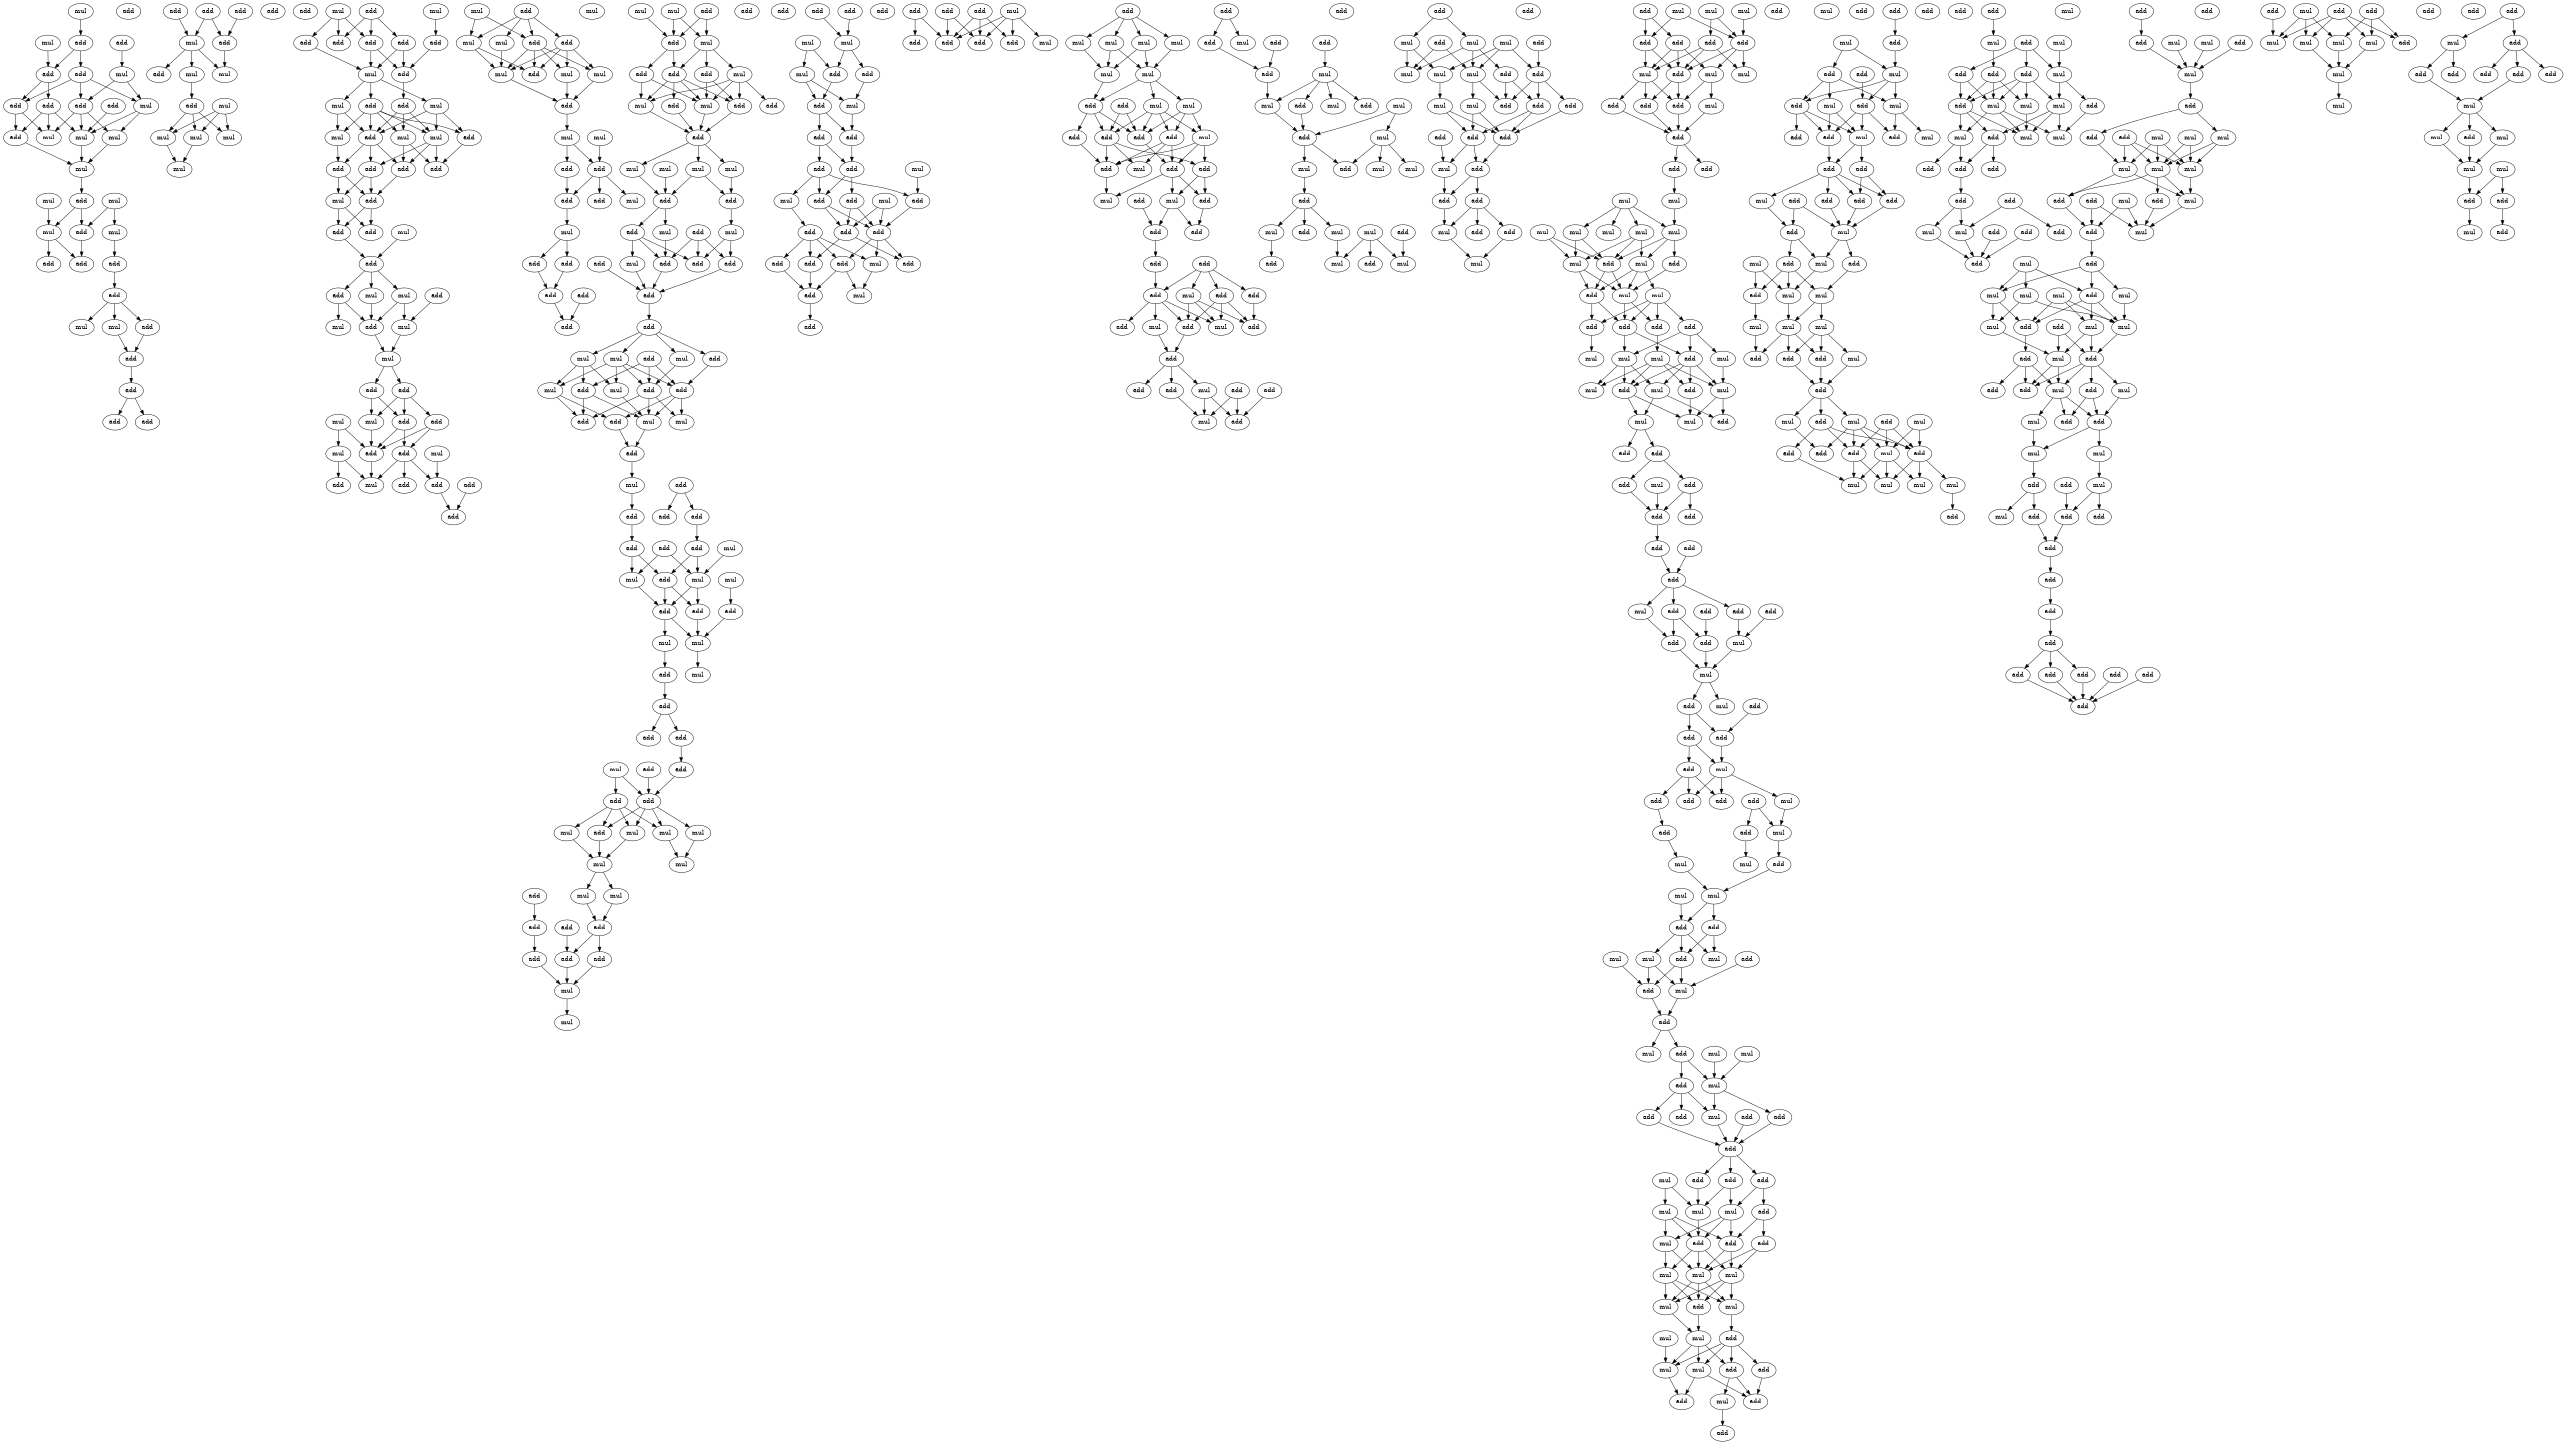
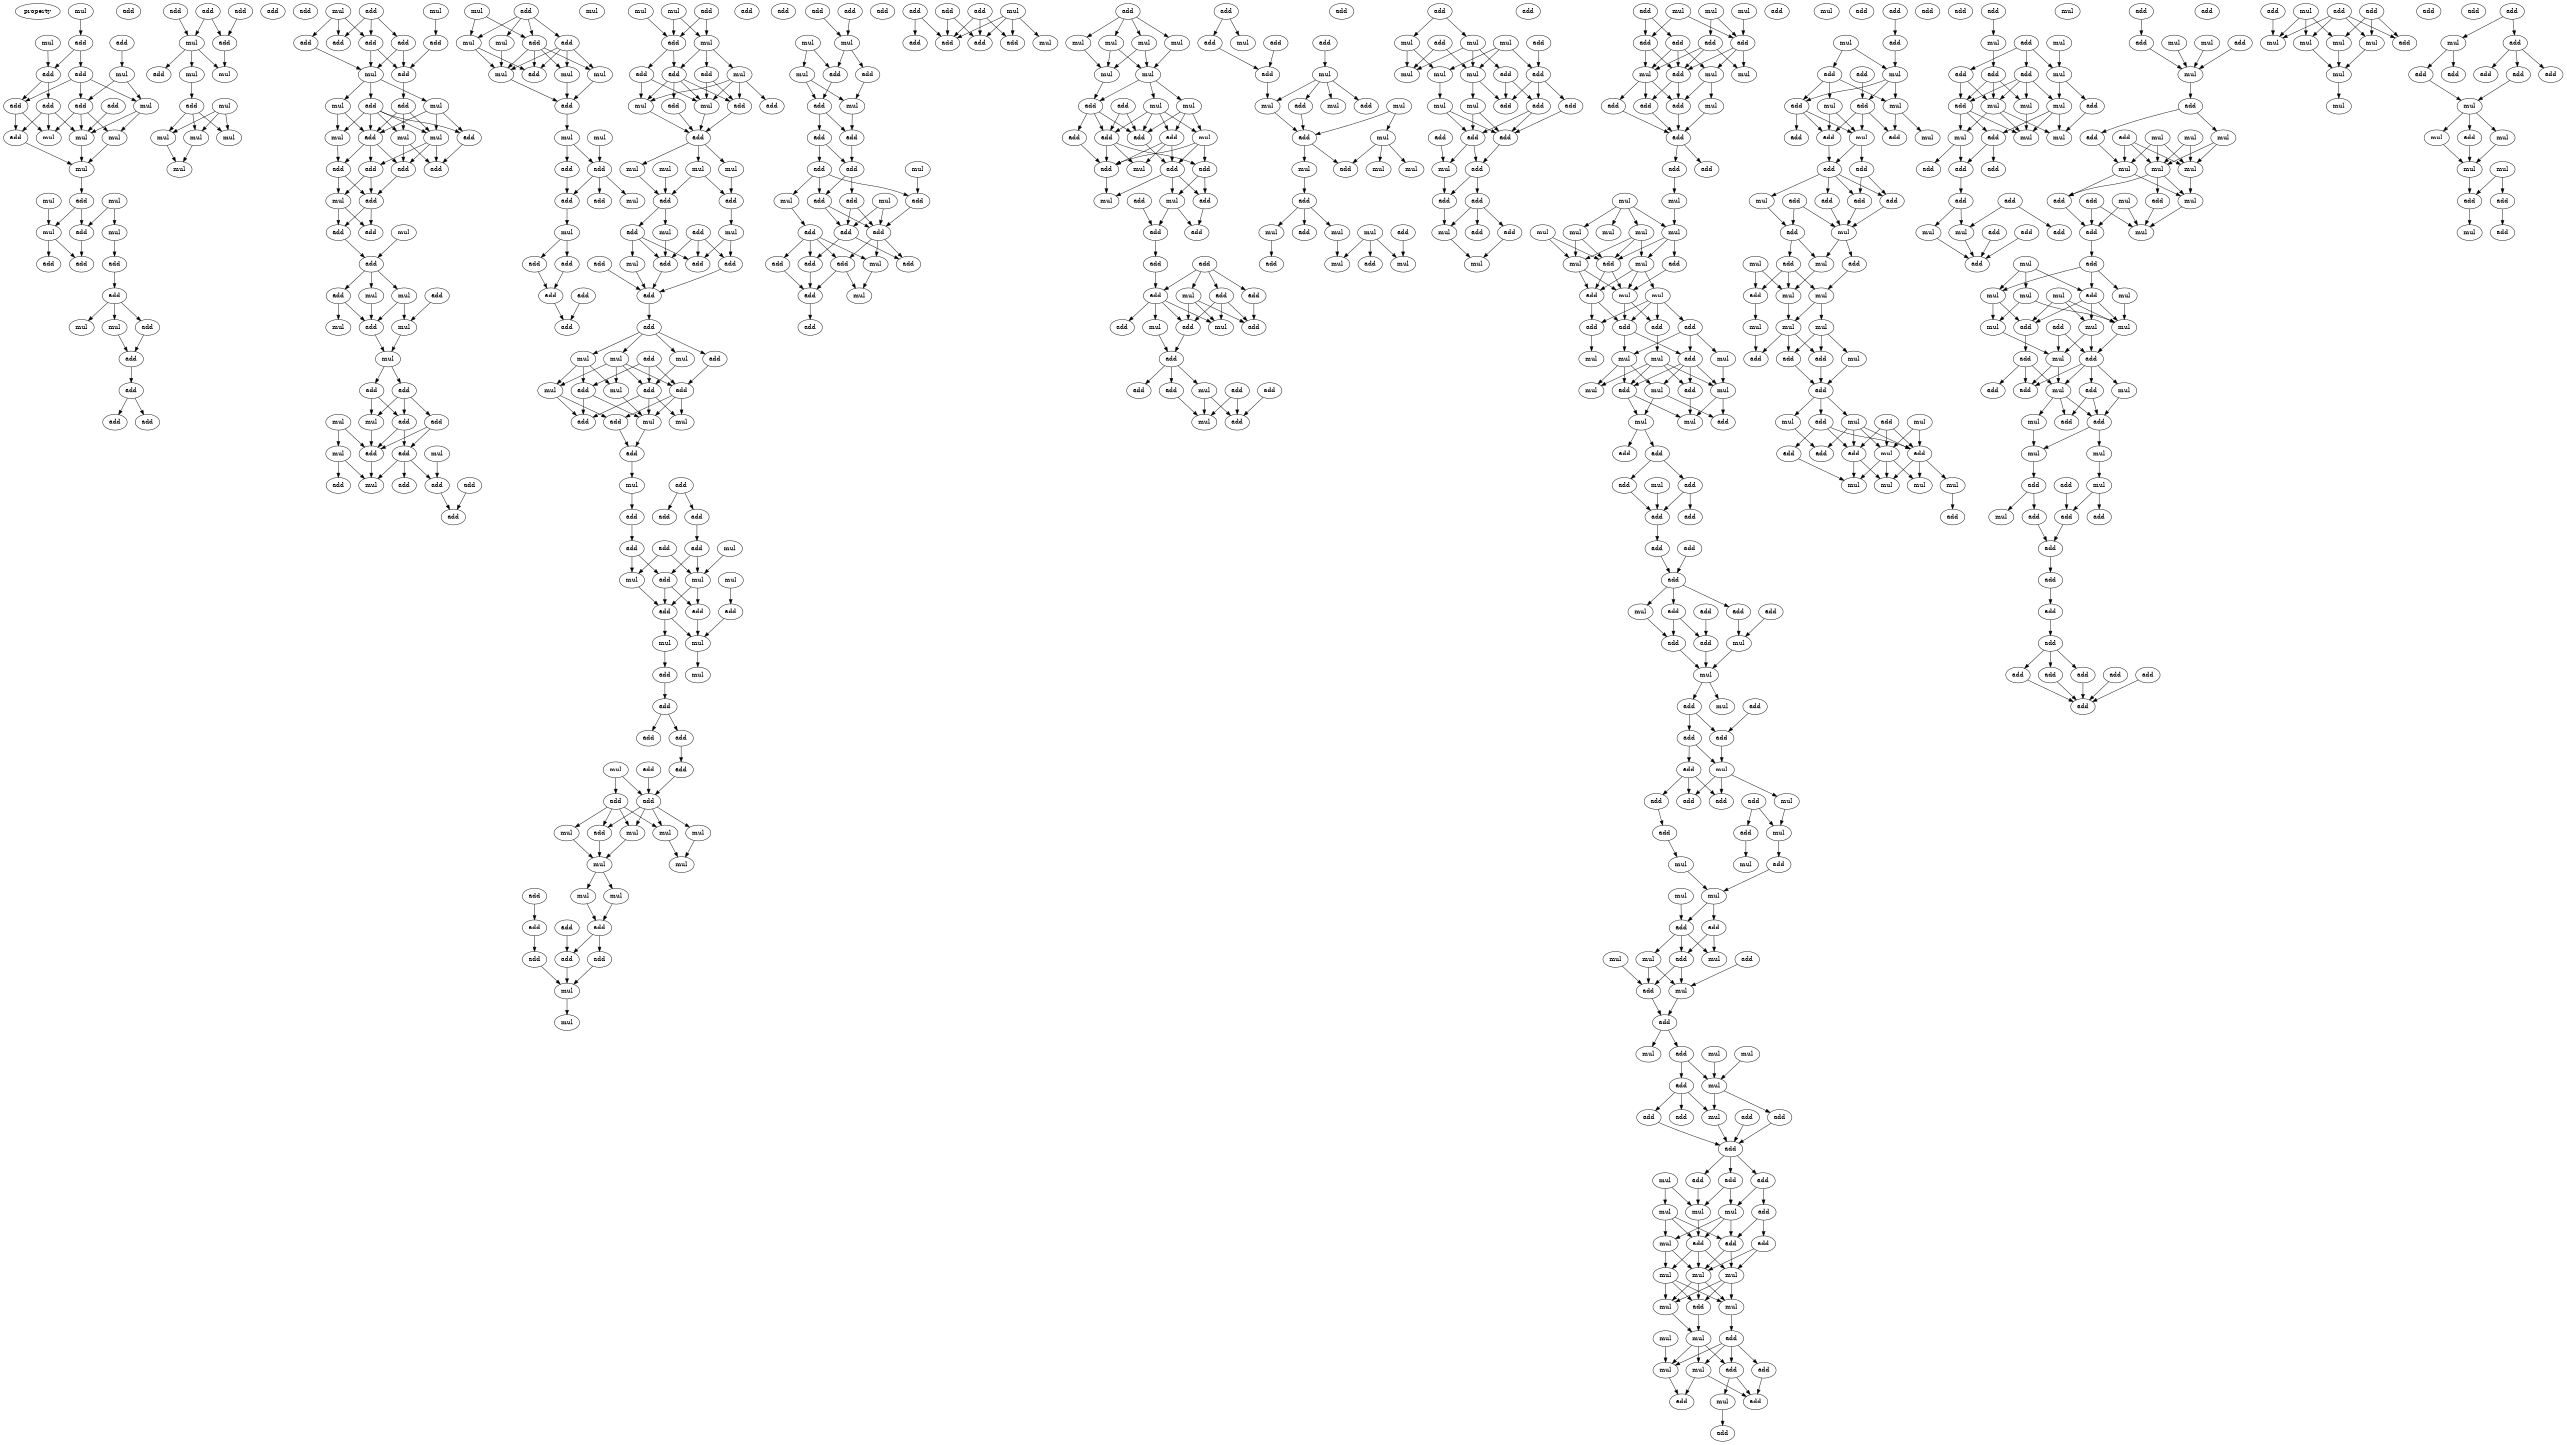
node "property": added
